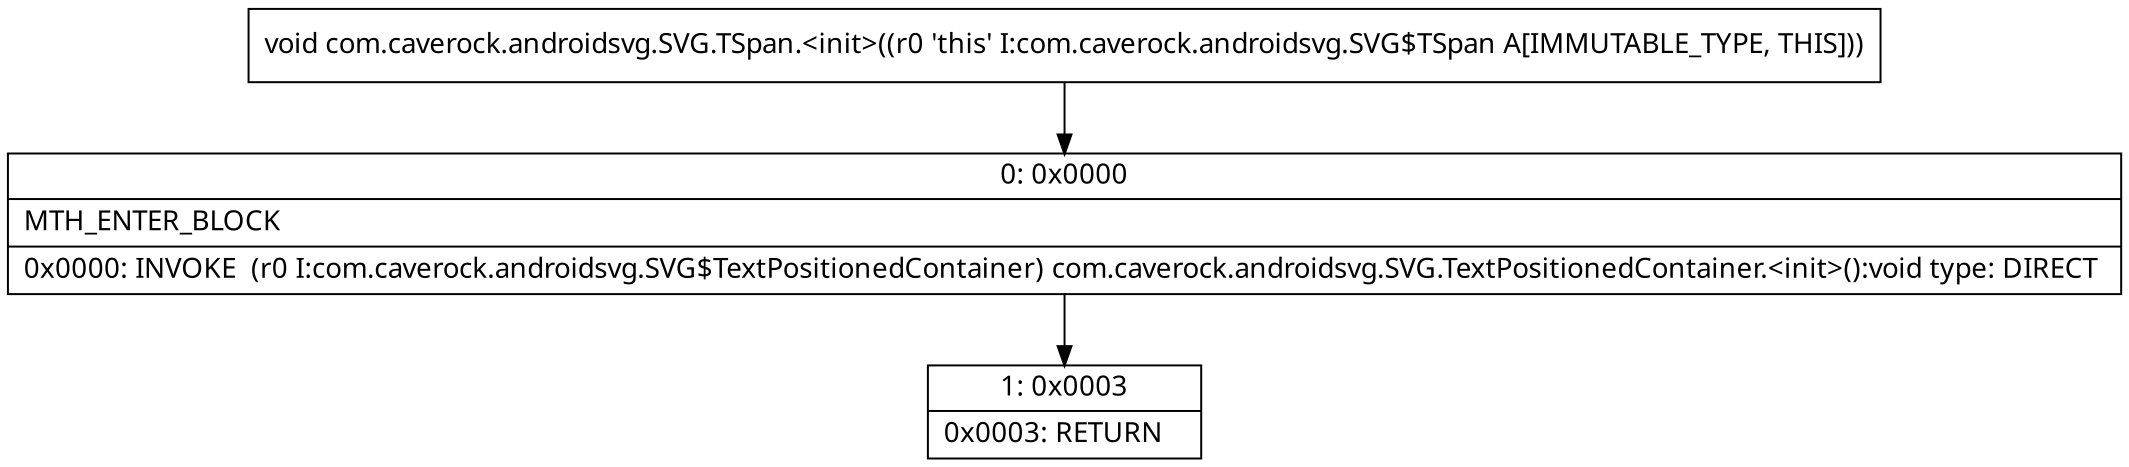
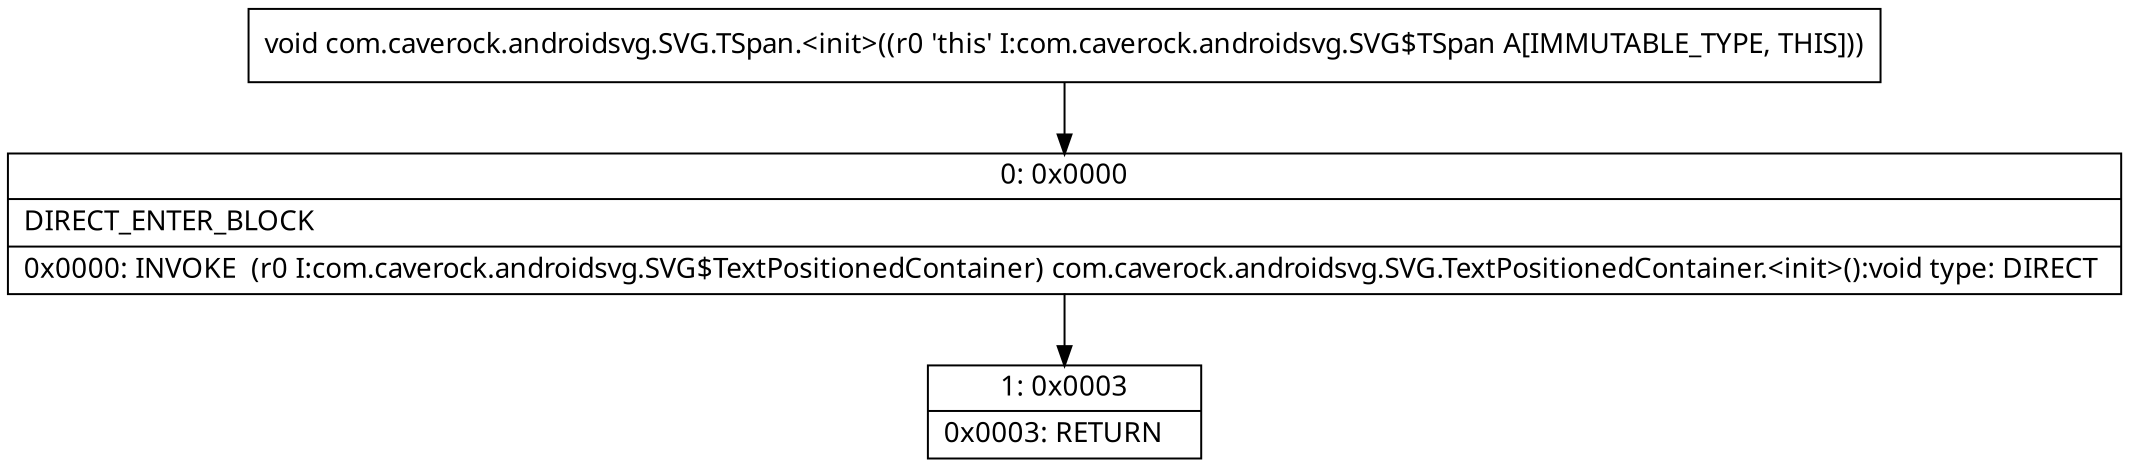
node "0: 0x0000": text "MTH_ENTER_BLOCK" -> "DIRECT_ENTER_BLOCK"
